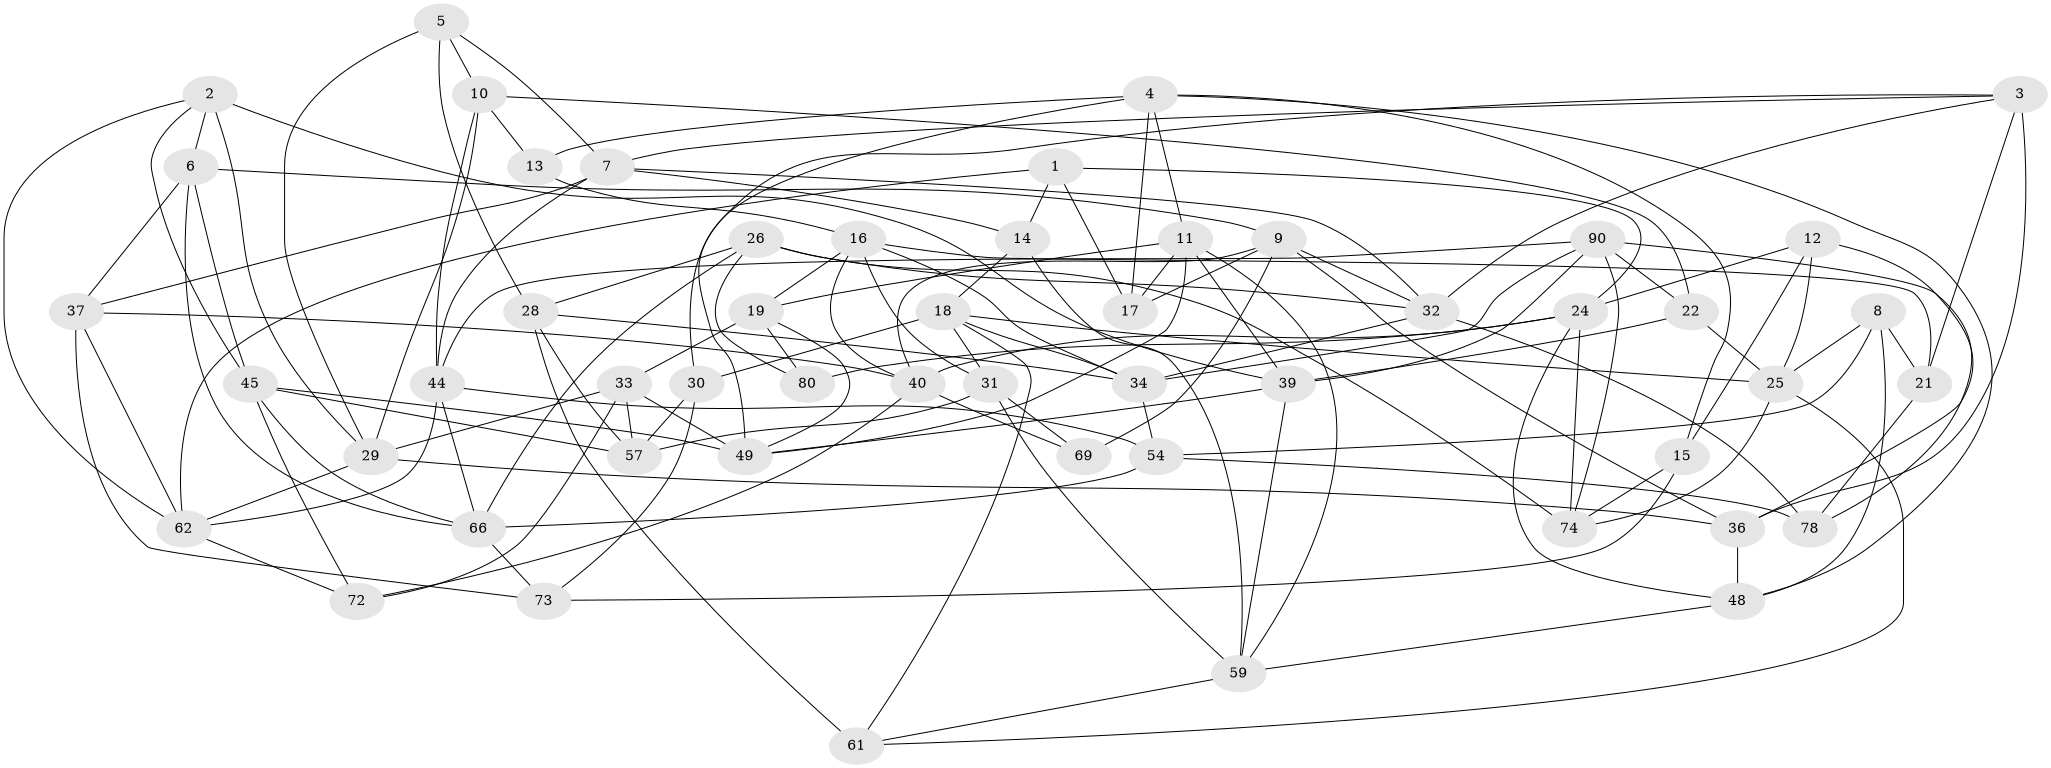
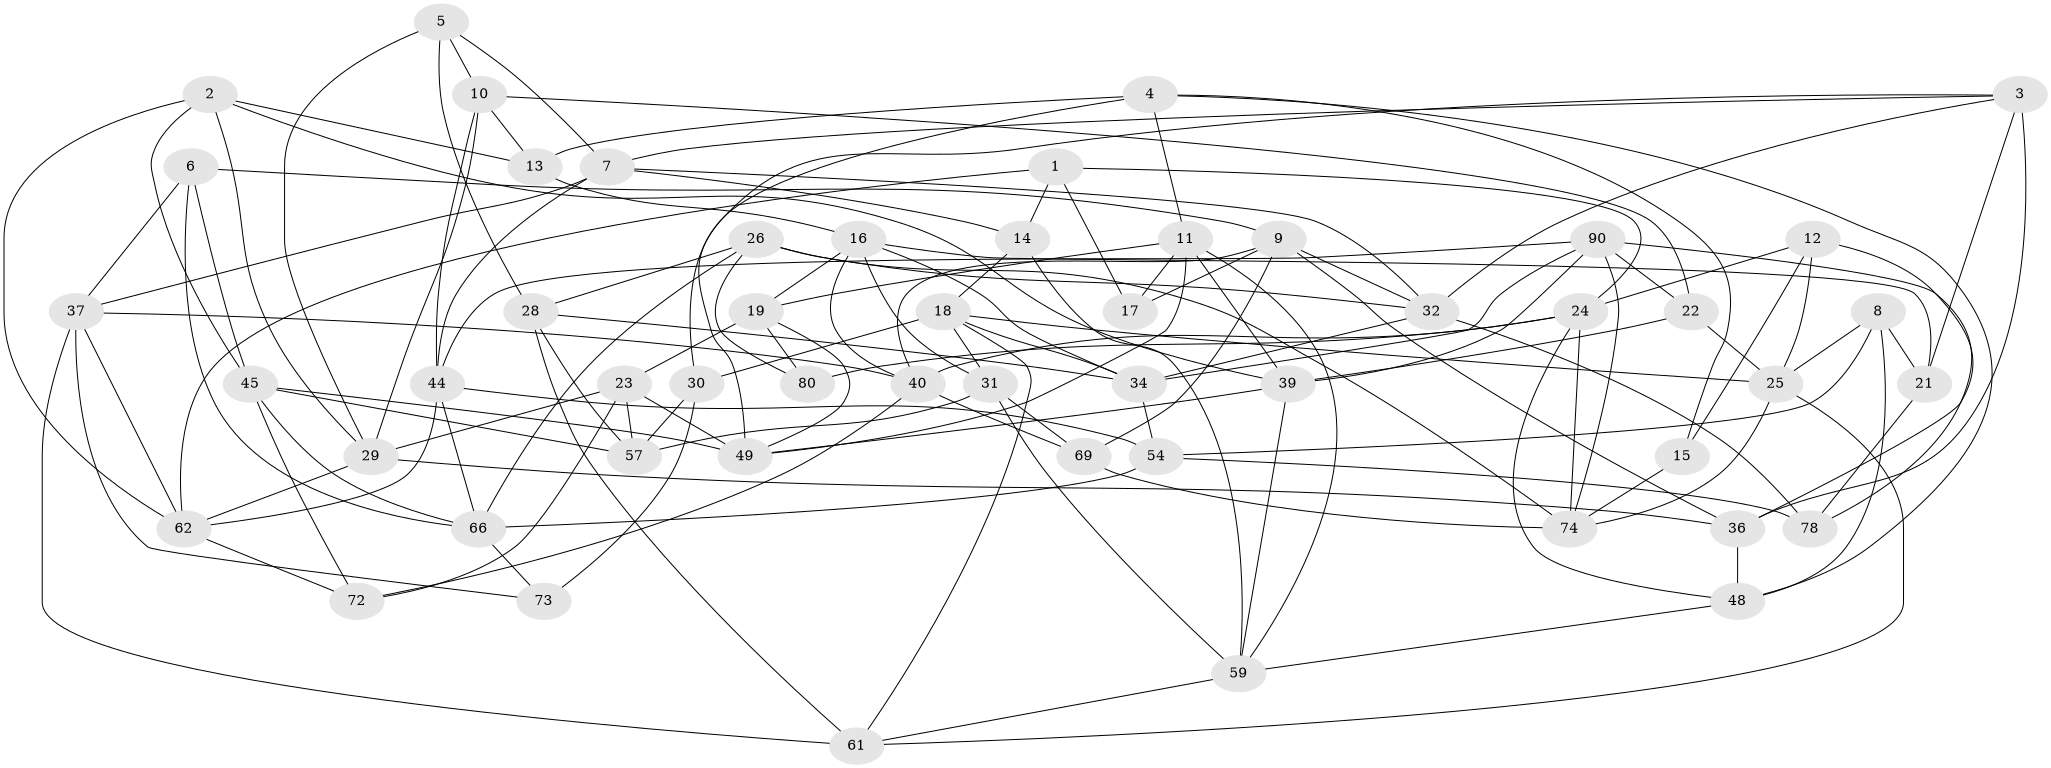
edge "2" -- "6": now "2" -- "13"
edge "4" -- "17": removed
node "33": label "33" -> "23"
edge "69" -- "74": added
edge "15" -- "73": removed
edge "37" -- "61": added
